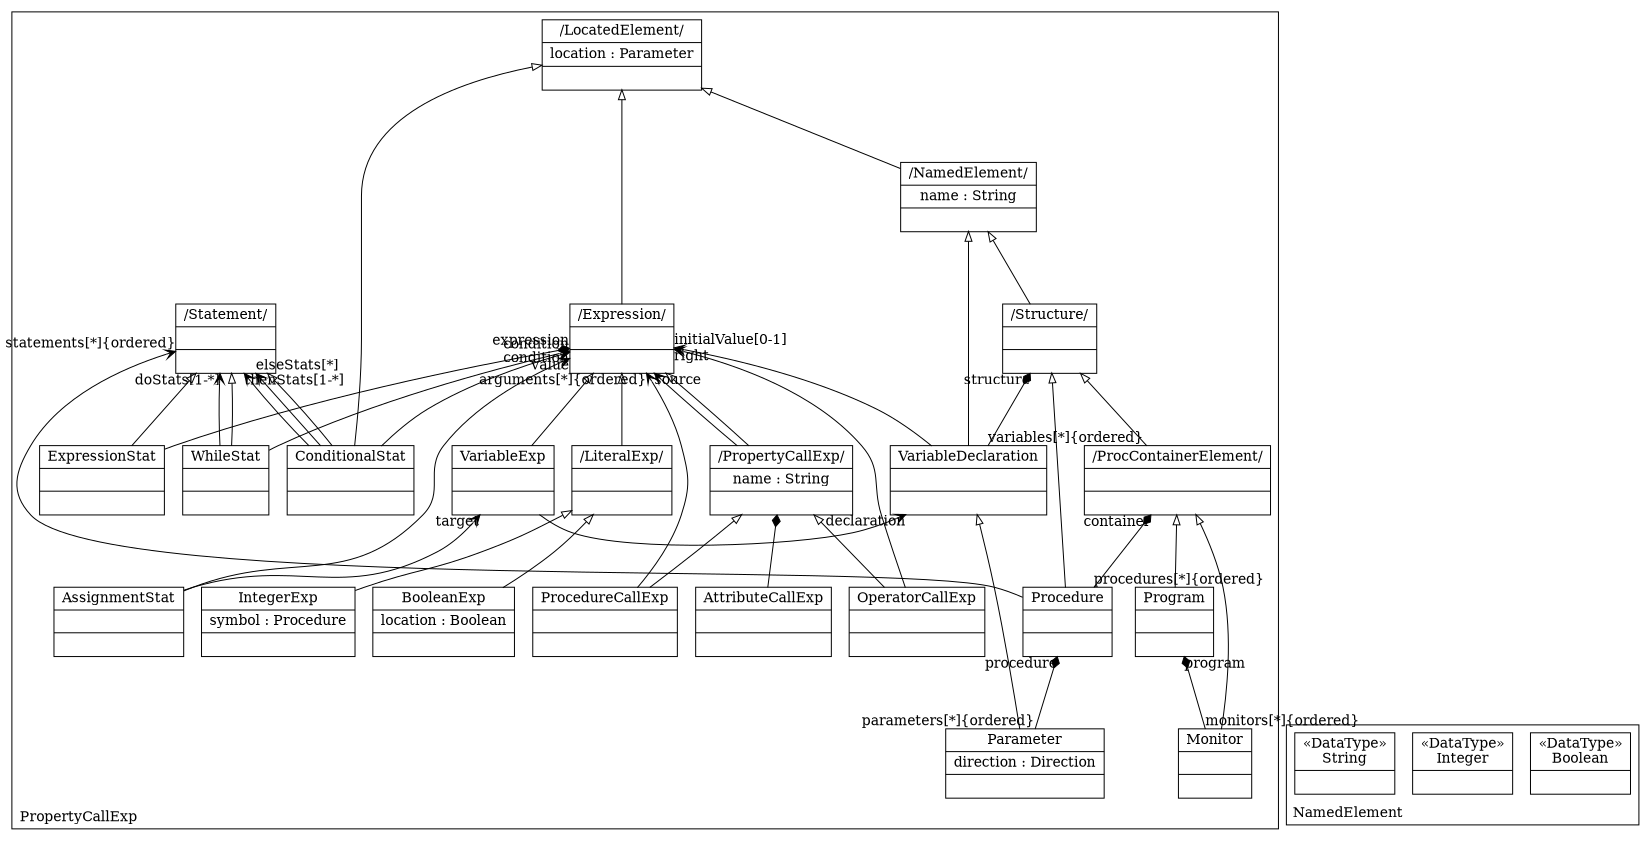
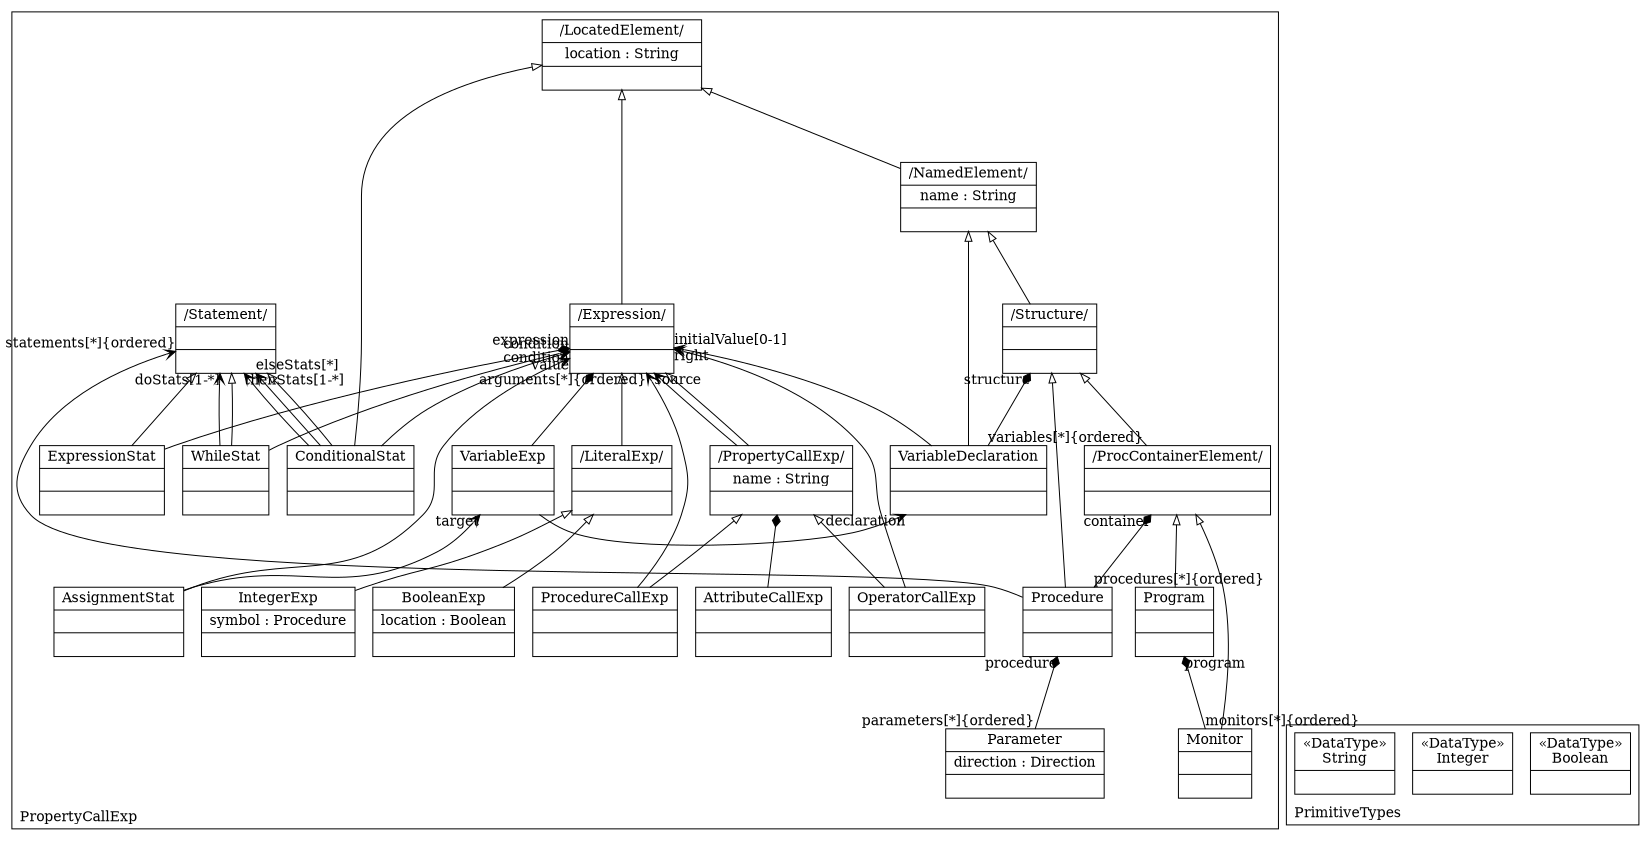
node "/LocatedElement/": text "location : Parameter" -> "location : String"
edge "VariableExp" -> "/Expression/": arrowhead onormal -> diamond
edge "Parameter" -> "VariableDeclaration": removed
cluster "NamedElement": label "NamedElement" -> "PrimitiveTypes"
